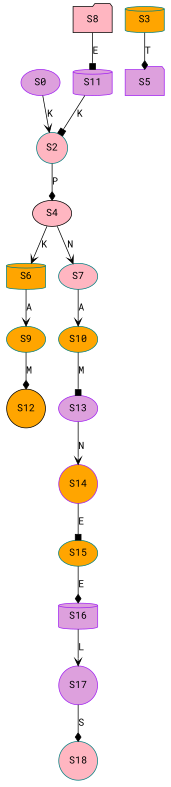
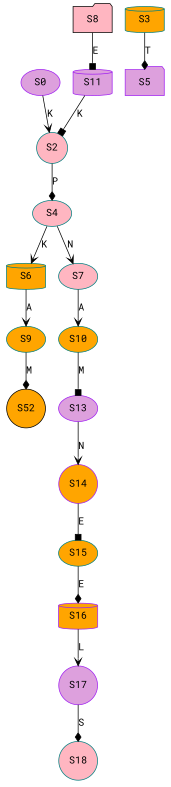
node "S4": color black -> teal
node "S12": label "S12" -> "S52"
node "S16": fillcolor plum -> orange
